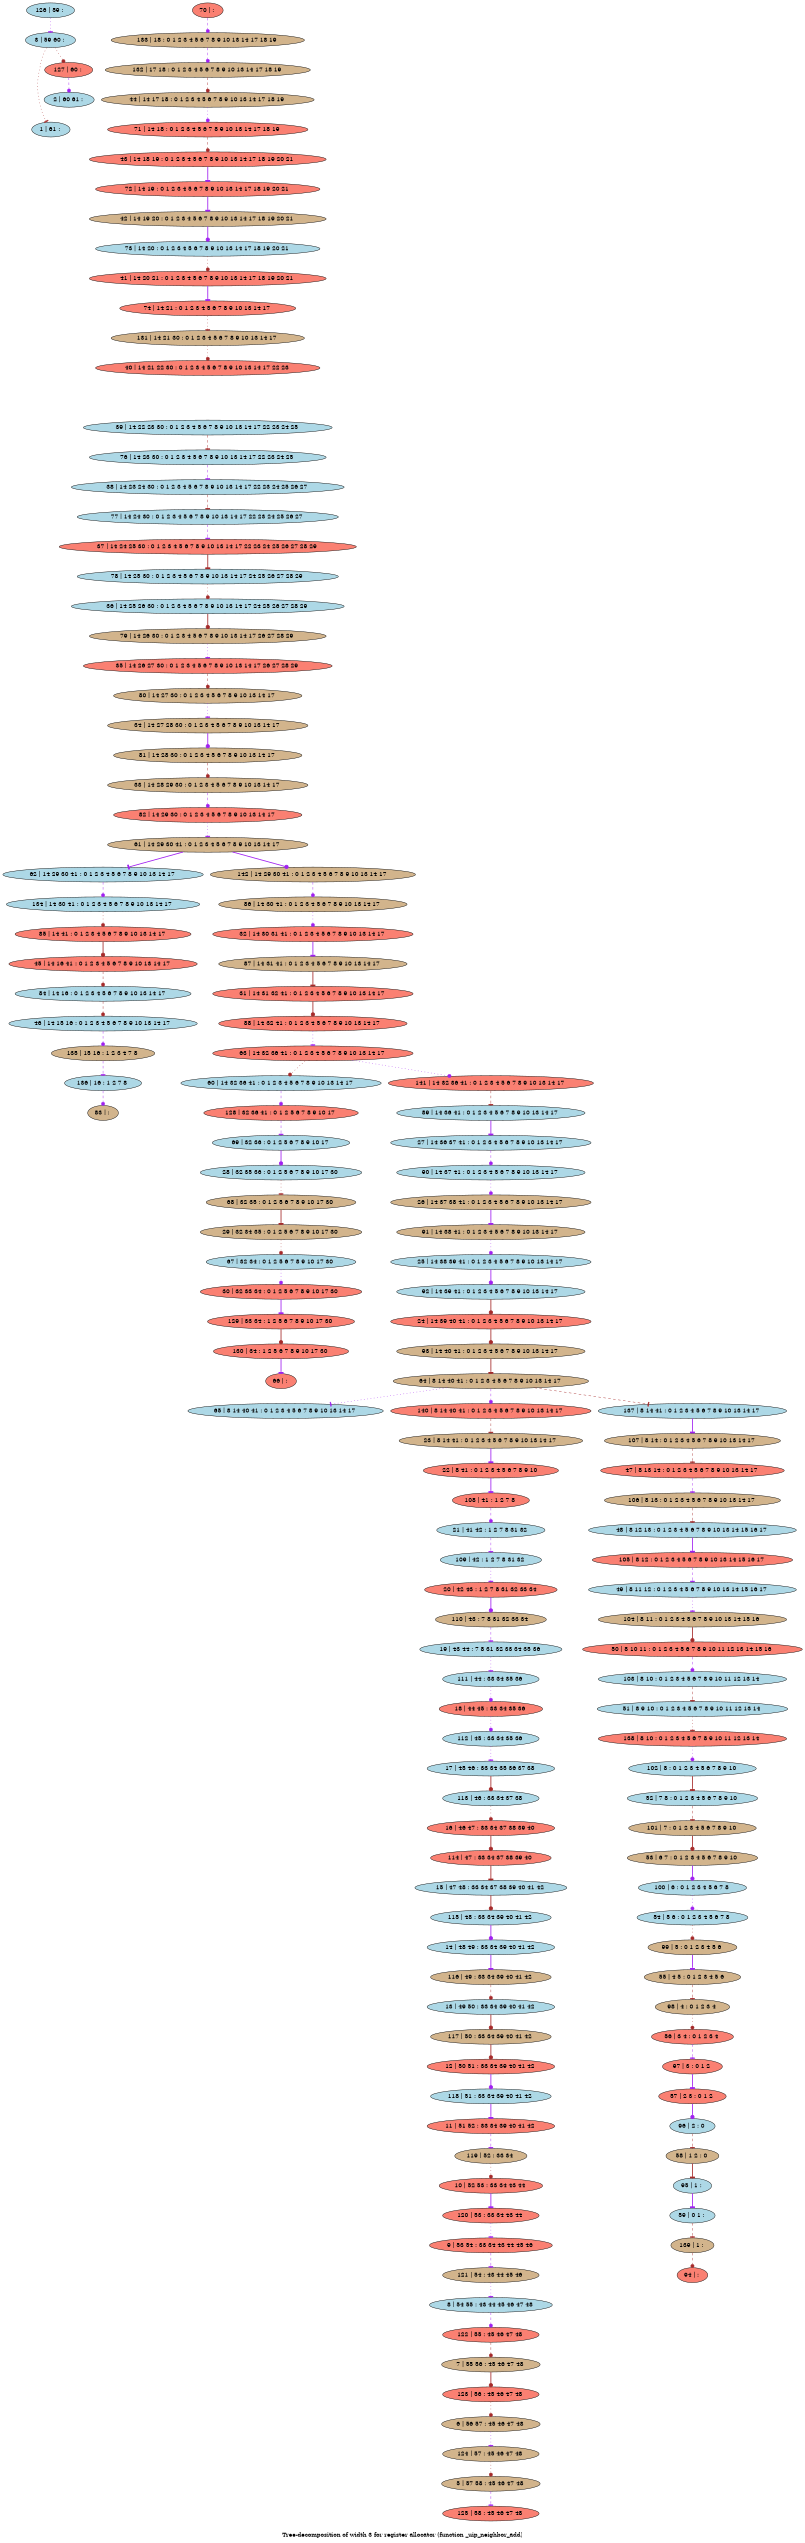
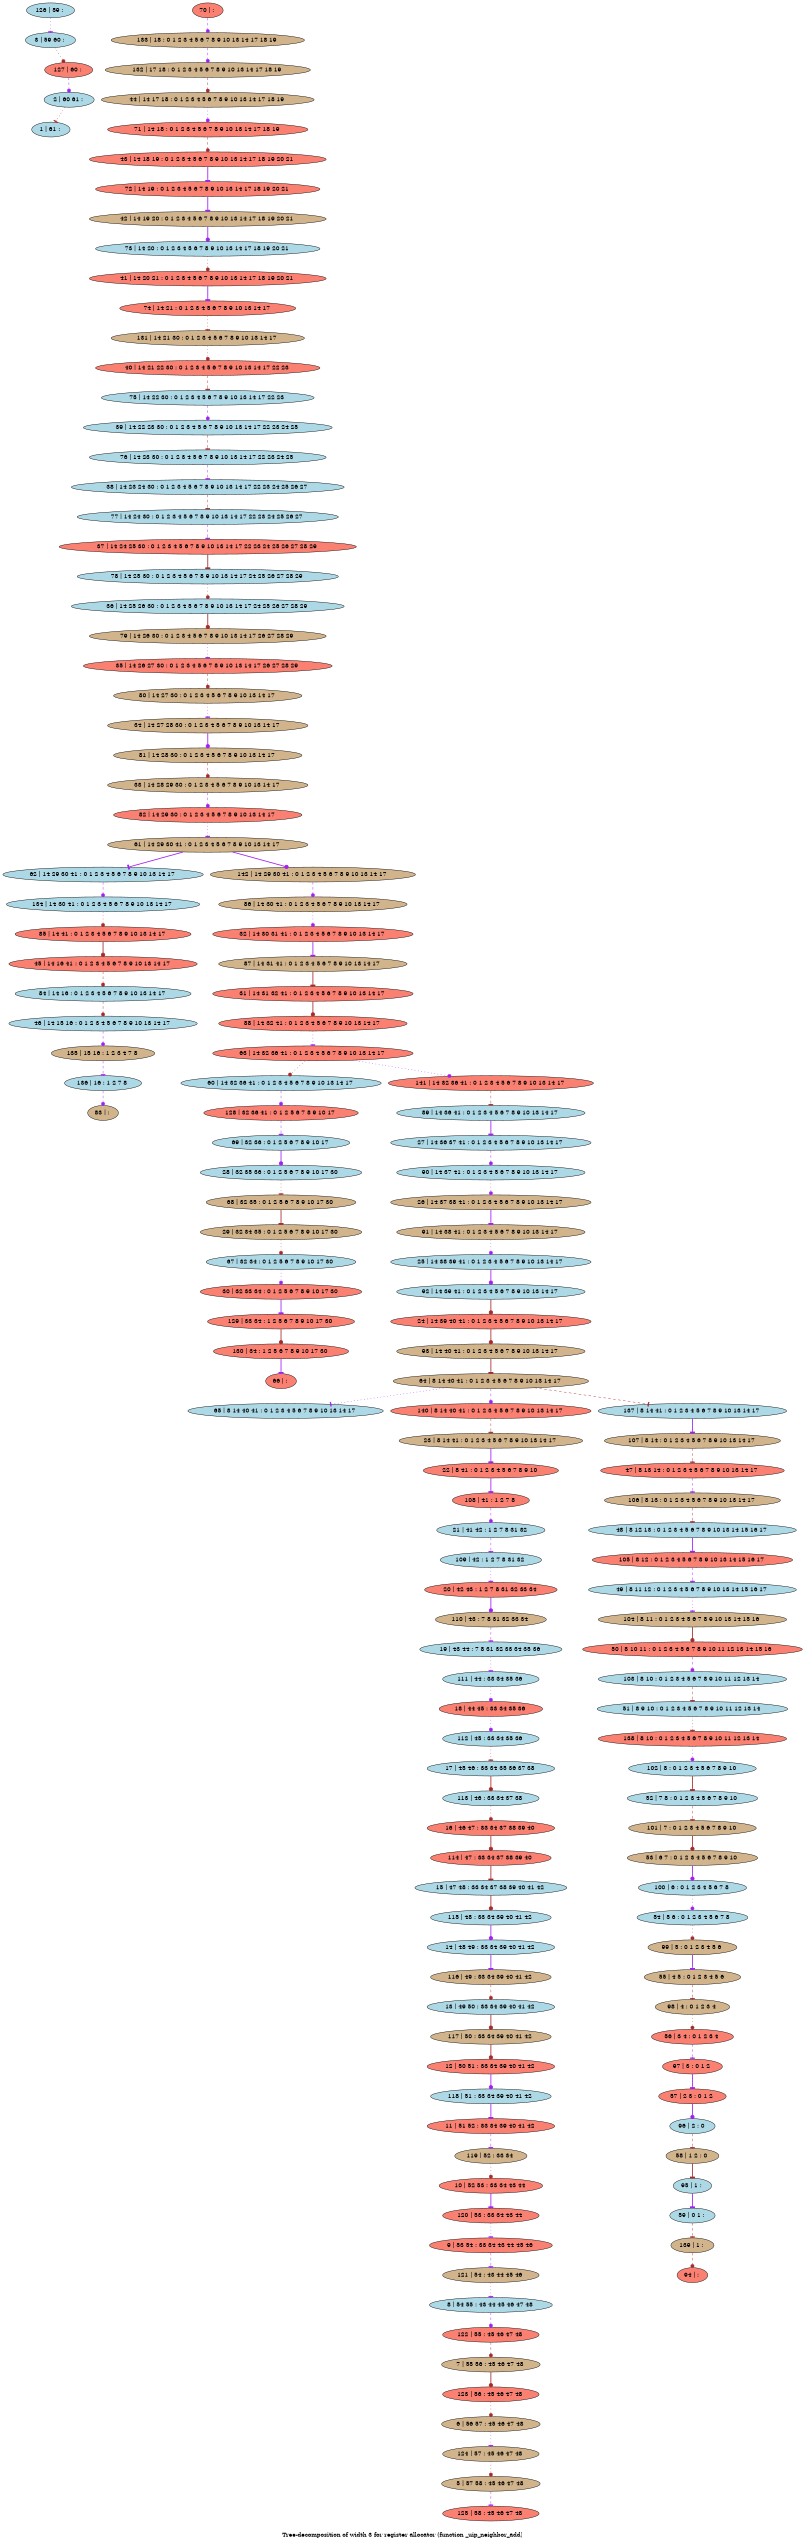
edge "3 | 59 60 :" -> "1 | 61 :": now "2 | 60 61 :" -> "1 | 61 :"
node "75 | 14 22 30 : 0 1 2 3 4 5 6 7 8 9 10 13 14 17 22 23": added
edge "112 | 45 : 33 34 35 36" -> "17 | 45 46 : 33 34 35 36 37 38": color purple -> brown
